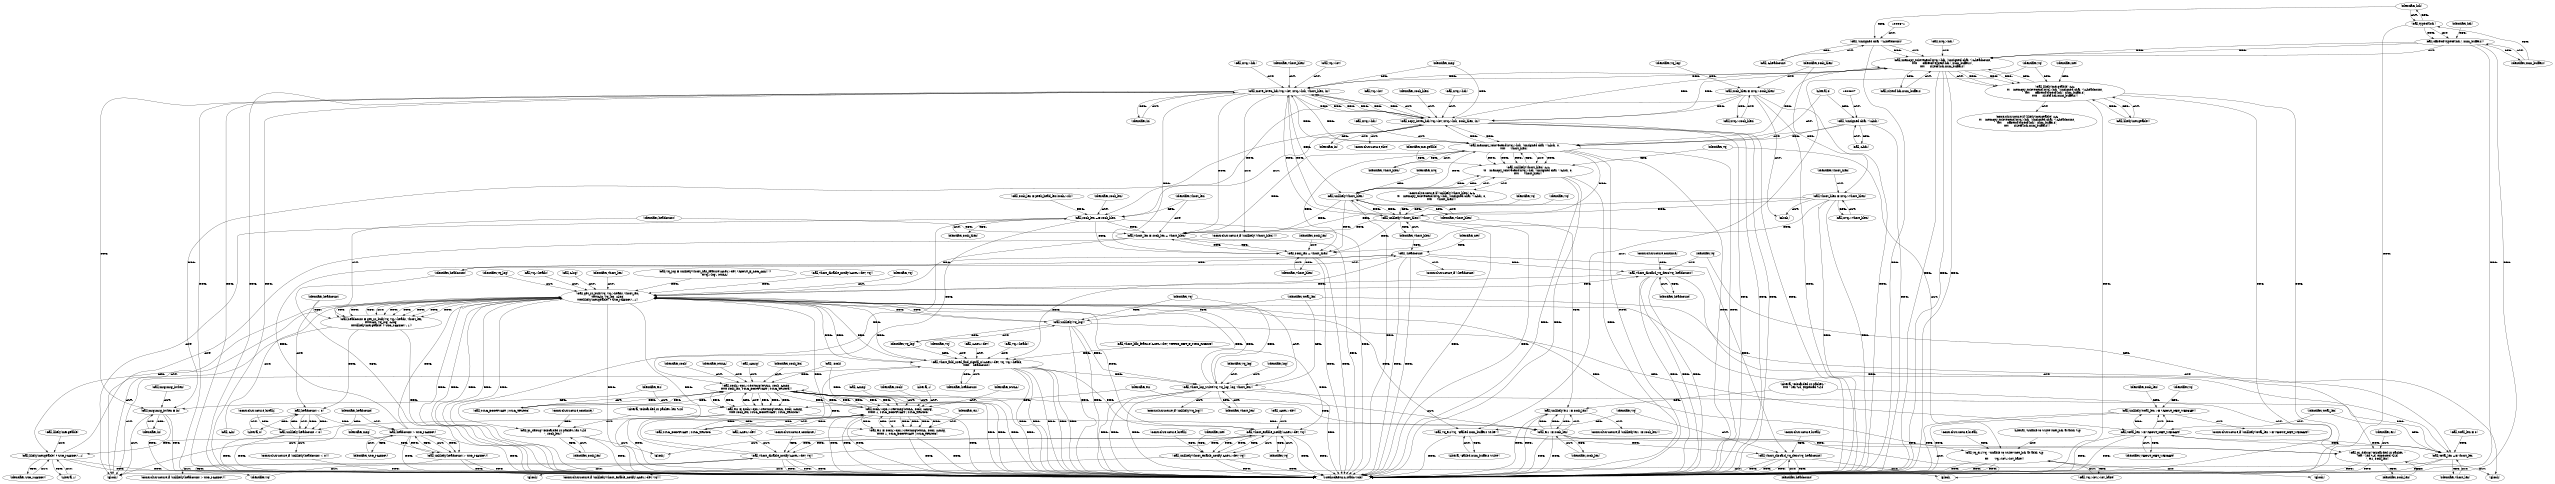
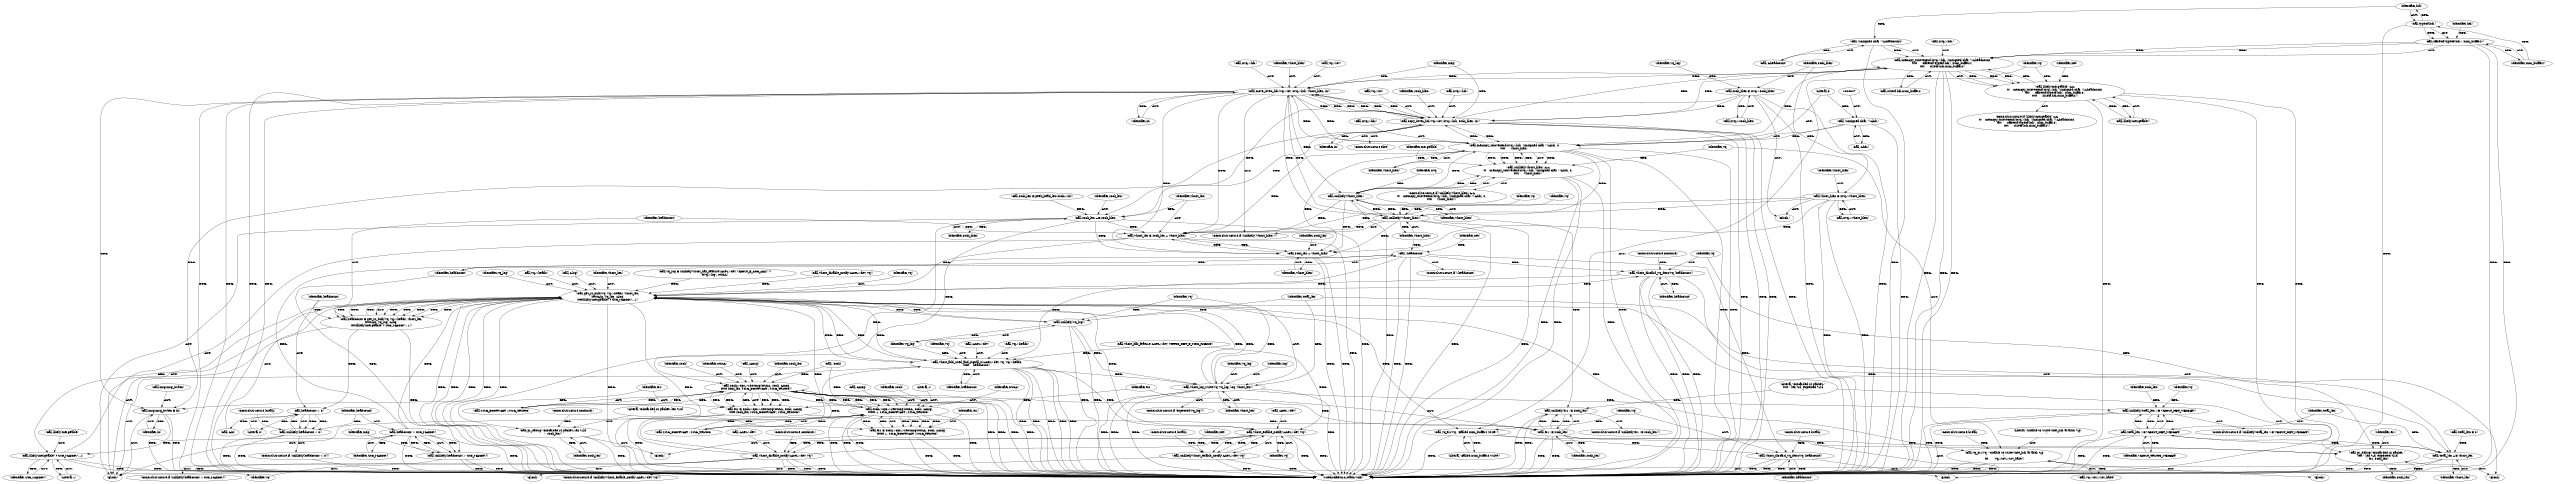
node "1000371": removed
edge "(Call,copy_iovec_hdr(vq->iov, nvq->hdr, sock_hlen, in))" -> "(Call,sock_len += sock_hlen)": label "AST: " -> "DDG: "
edge "(Call,unlikely((vhost_hlen)))" -> "(ControlStructure,if (unlikely((vhost_hlen))))": added, label "AST:"
edge "(Call,unlikely(vq_log))" -> "(Call,total_len >= VHOST_NET_WEIGHT)": now "(Call,unlikely(total_len >= VHOST_NET_WEIGHT))" -> "(Call,total_len >= VHOST_NET_WEIGHT)"
edge "(Call,vhost_log_write(vq, vq_log, log, vhost_len))" -> "(Call,total_len += vhost_len)": now "(Call,vhost_log_write(vq, vq_log, log, vhost_len))" -> "(Call,unlikely(total_len >= VHOST_NET_WEIGHT))"
node "(ControlStructure,if (unlikely(vq_log)))": label "(ControlStructure,if (unlikely(vq_log)))" -> "(ControlStructure,if (expected(vq_log)))"
edge "(Call,headcount < 0)" -> "(Call,headcount > UIO_MAXIOV)": now "(Call,headcount < 0)" -> "(Call,&in)"
node "(Identifier,VHOST_NET_WEIGHT)": label "(Identifier,VHOST_NET_WEIGHT)" -> "(Identifier,VHOST_TRUNC_WEIGHT)"
